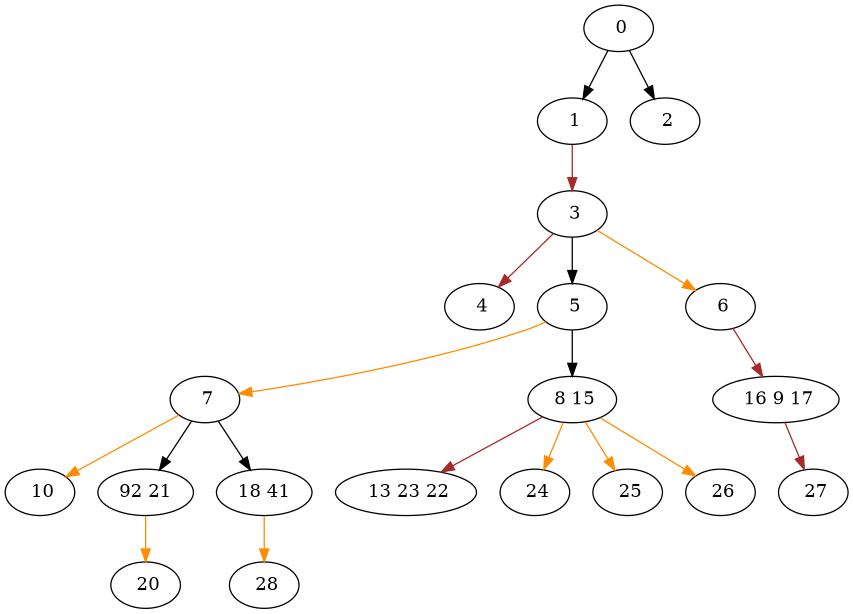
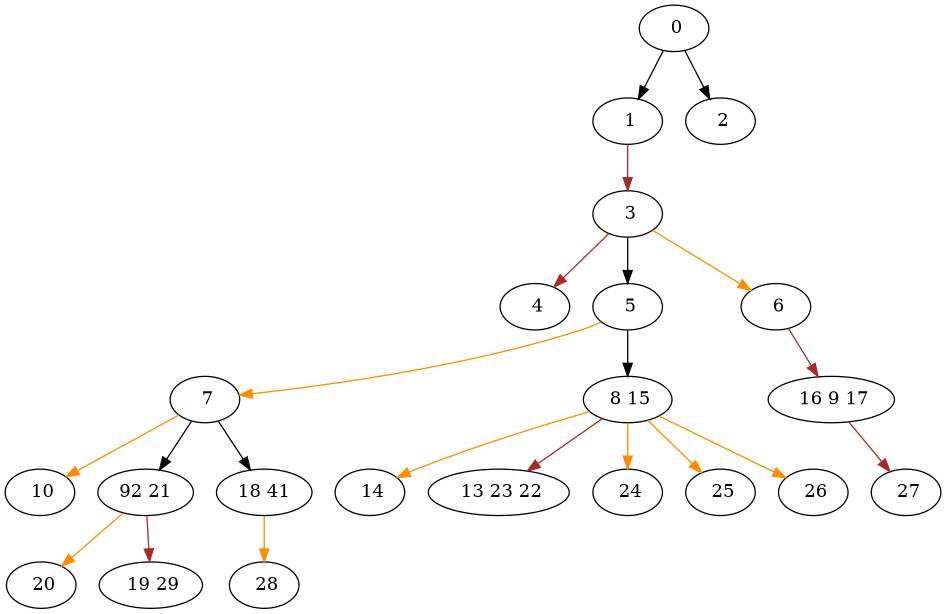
node "14": added
node "19 29": added
